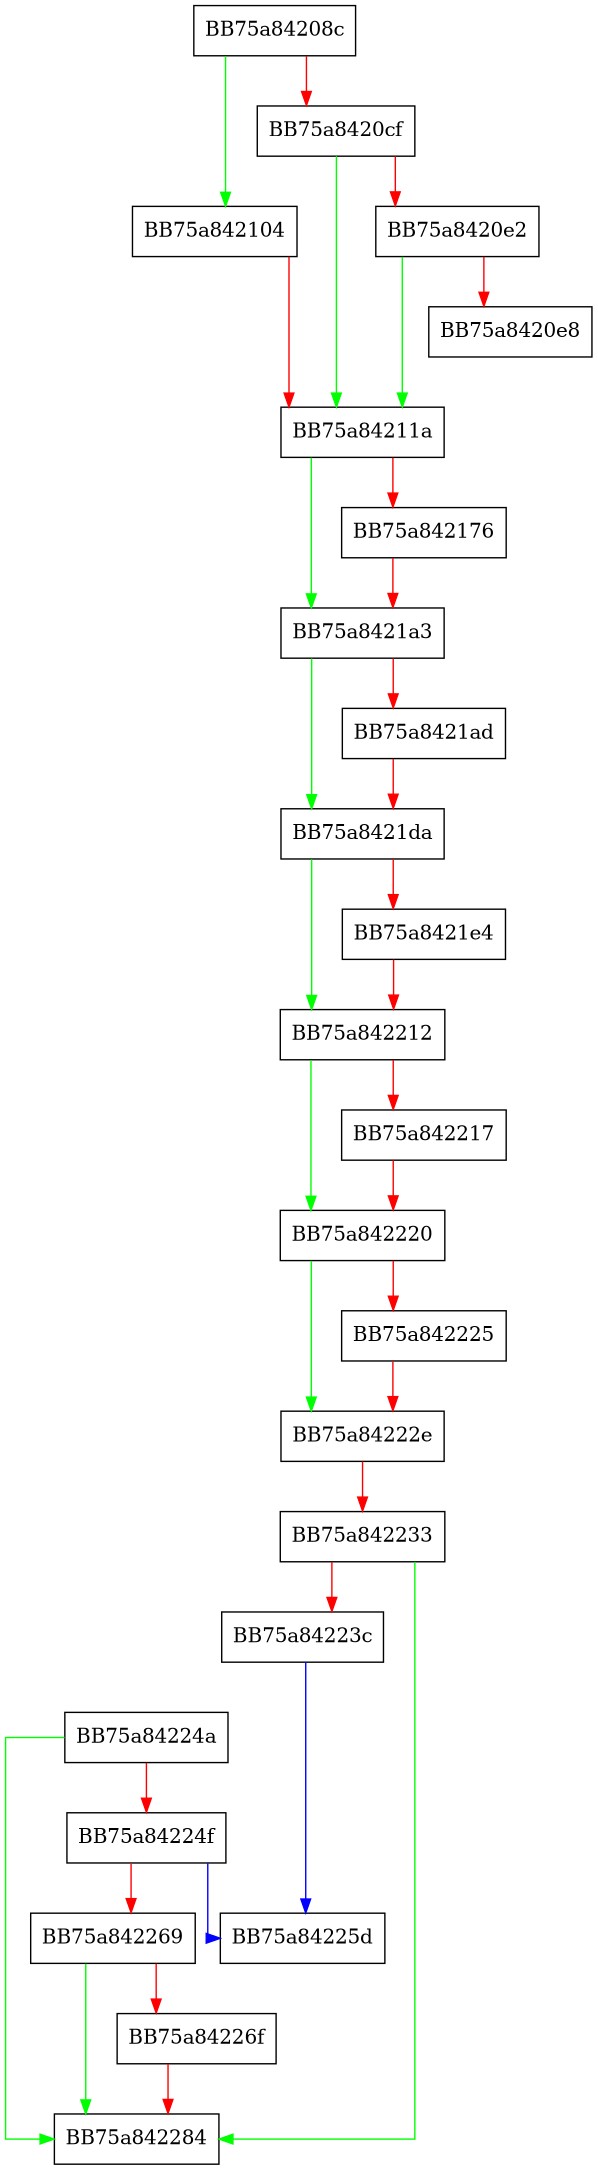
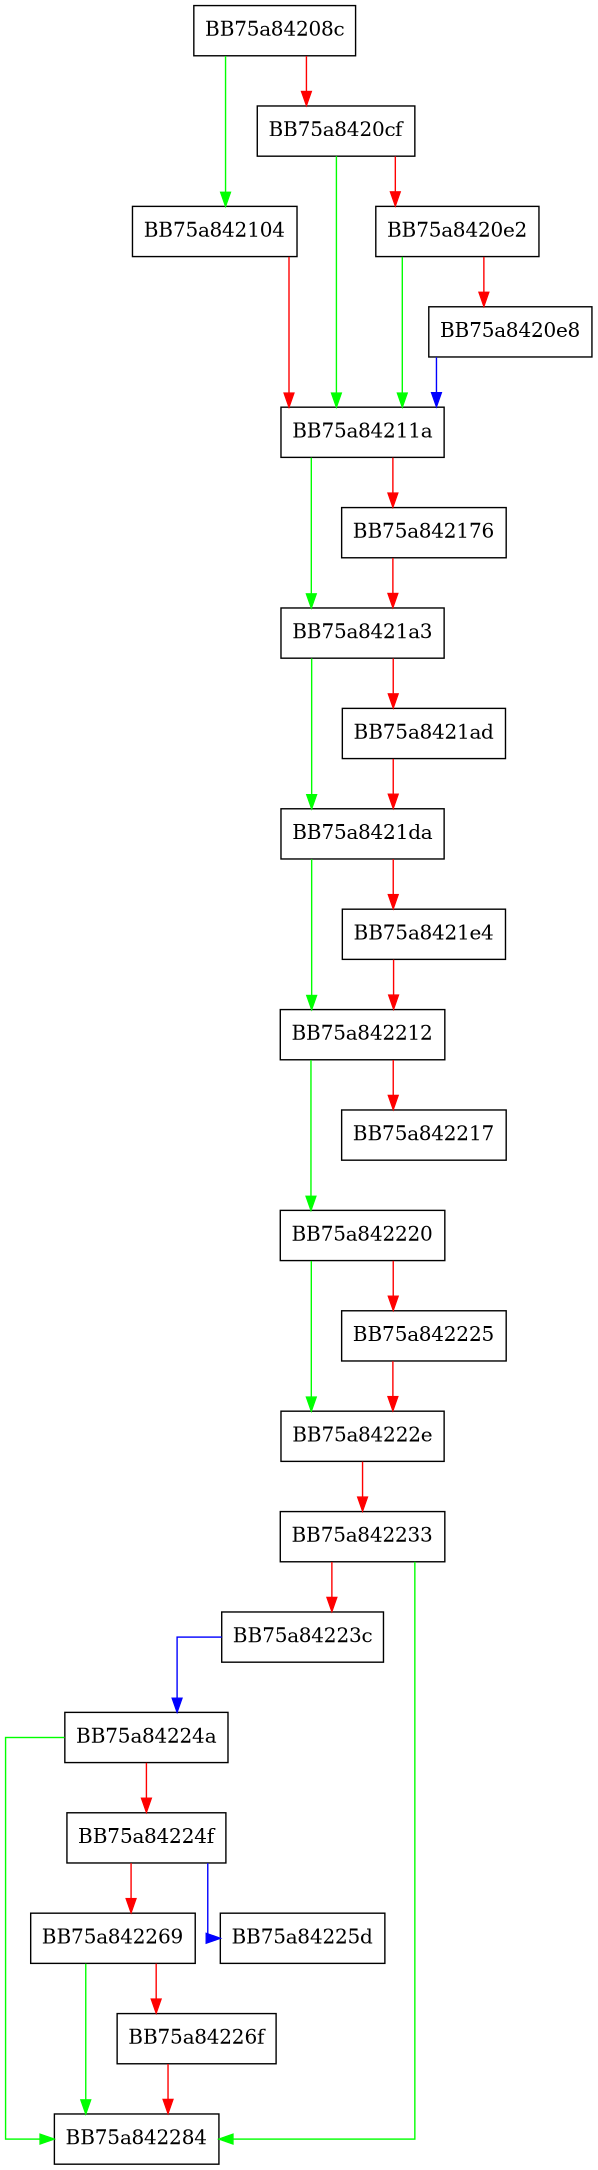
edge "BB75a8420e8" -> "BB75a84211a": added
edge "BB75a842217" -> "BB75a842220": removed
edge "BB75a84223c" -> "BB75a84225d": now "BB75a84223c" -> "BB75a84224a"
